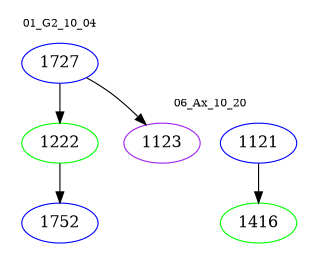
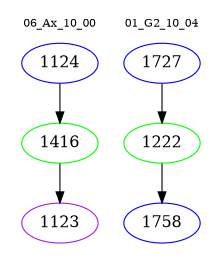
edge "1727" -> "1123": now "1416" -> "1123"
cluster "06_Ax_10_20": label "06_Ax_10_20" -> "06_Ax_10_00"
node "1121": label "1121" -> "1124"
node "1752": label "1752" -> "1758"
